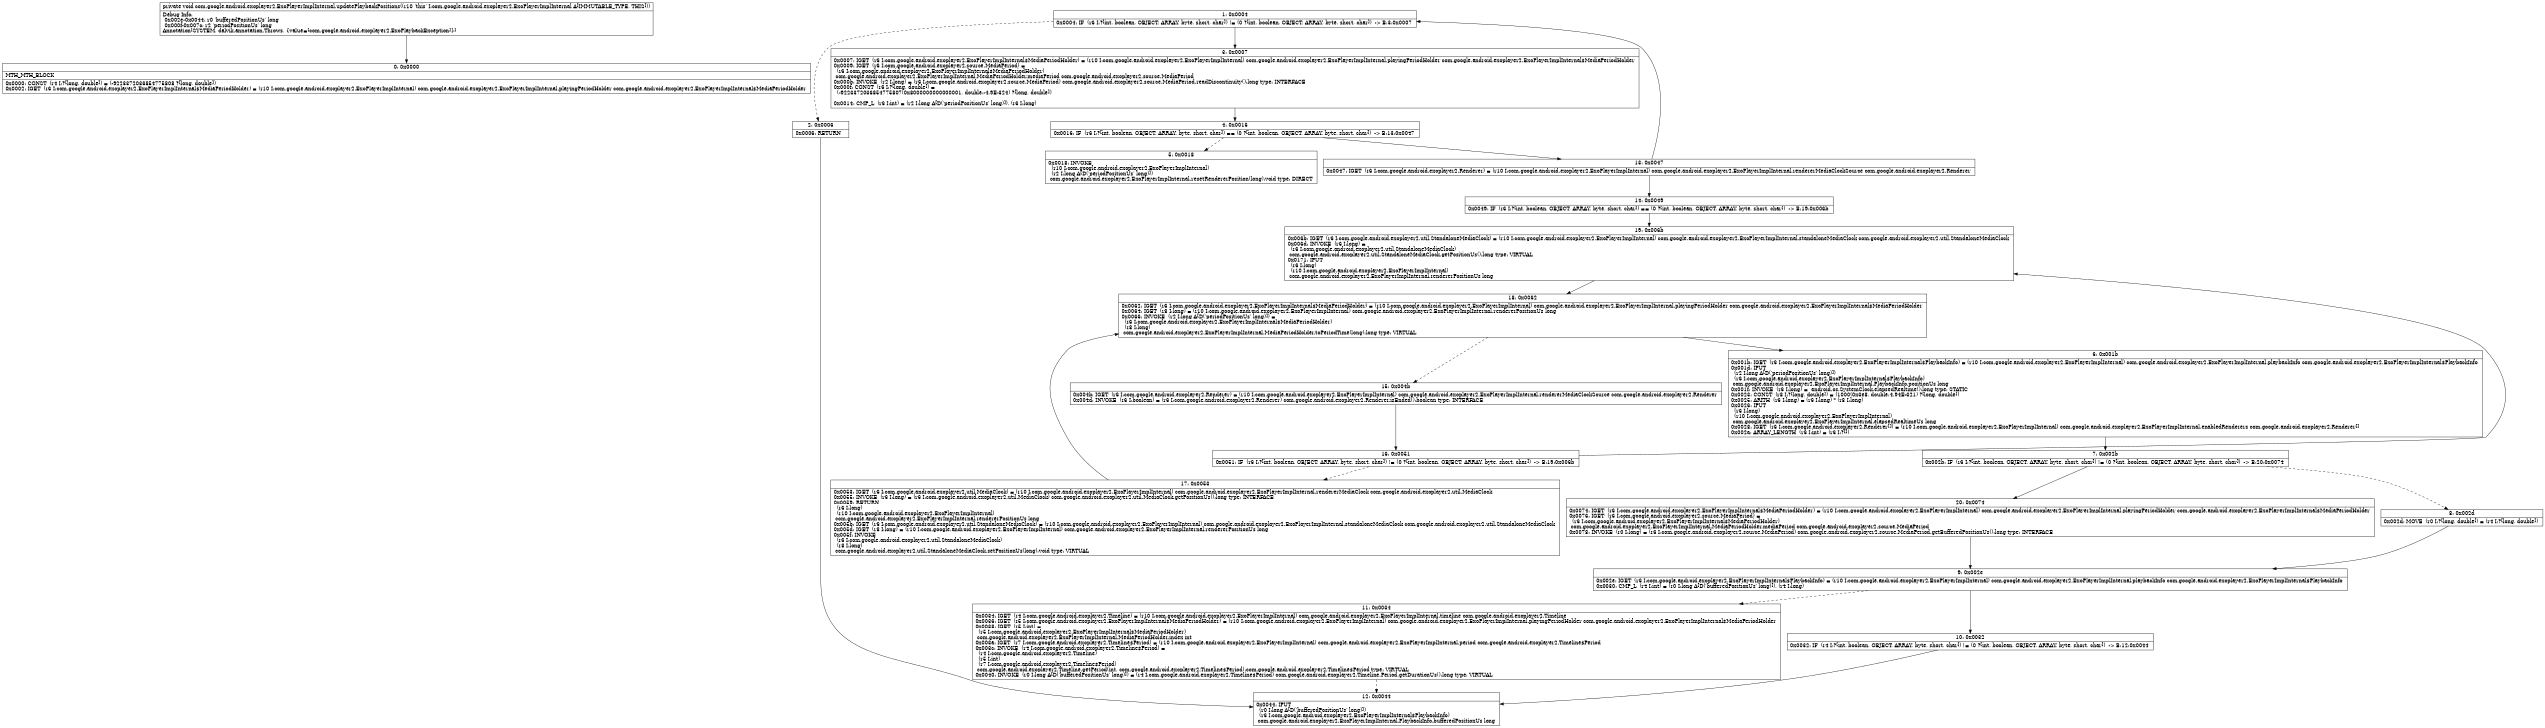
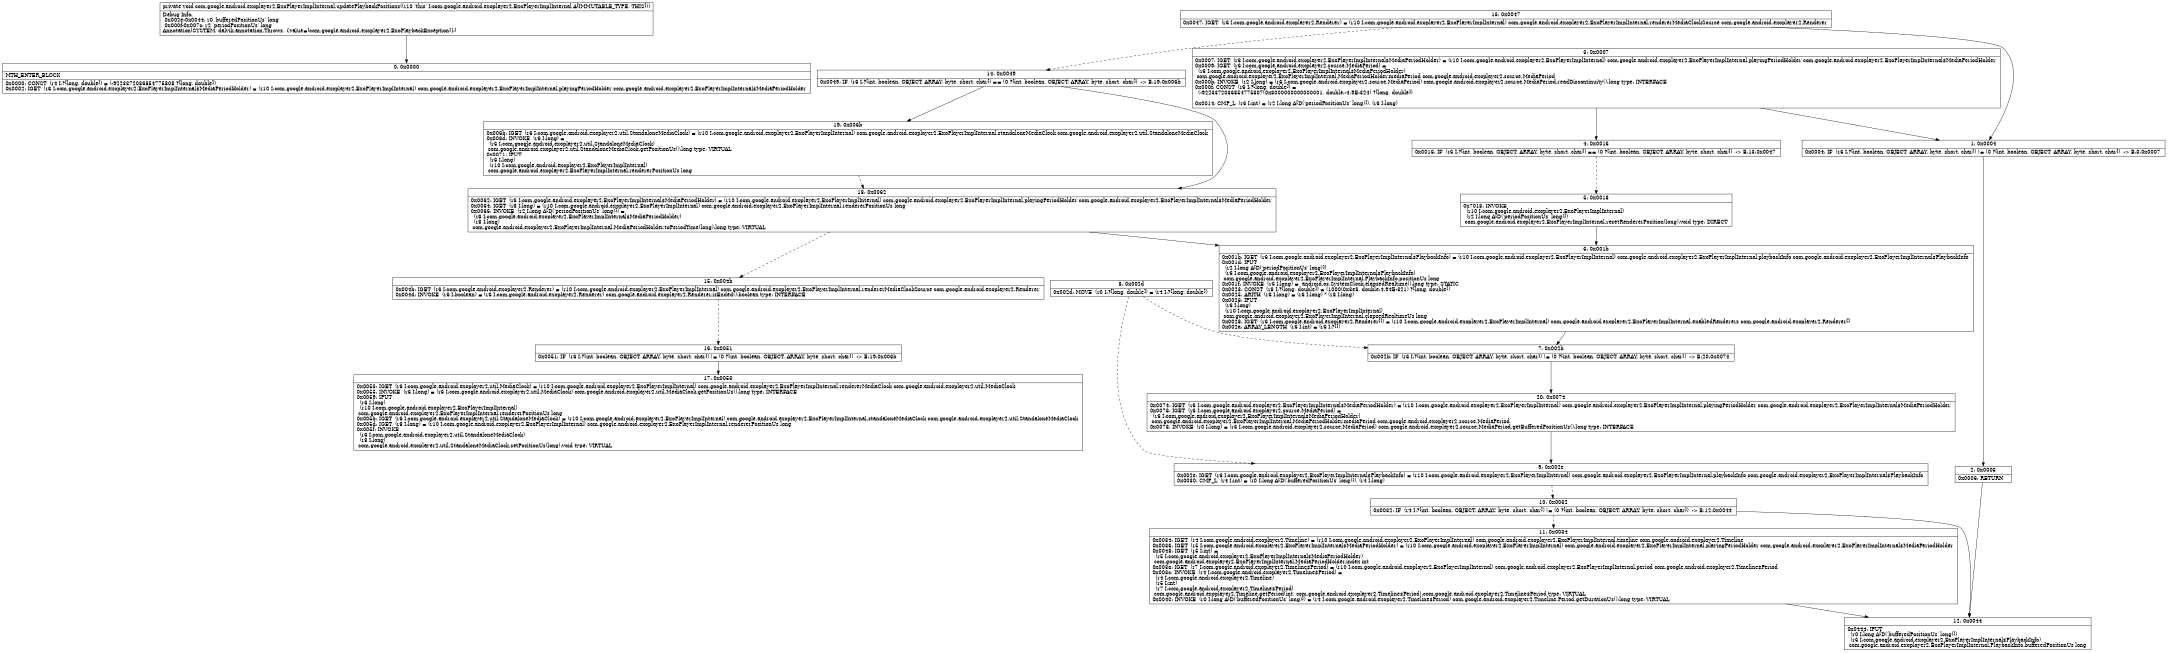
edge "1: 0x0004" -> "2: 0x0006": style dashed -> solid
edge "1: 0x0004" -> "3: 0x0007": reversed
node "0: 0x0000": text "MTH_MTH_BLOCK" -> "MTH_ENTER_BLOCK"
edge "4: 0x0016" -> "13: 0x0047": removed
node "5: 0x0018": text "0x0018: INVOKE" -> "0x7018: INVOKE"
edge "13: 0x0047" -> "14: 0x0049": style solid -> dashed
edge "5: 0x0018" -> "6: 0x001b": added
node "19: 0x006b": text "0x0171: IPUT" -> "0x0071: IPUT"
edge "19: 0x006b" -> "18: 0x0062": style solid -> dashed
edge "17: 0x0053" -> "18: 0x0062": now "14: 0x0049" -> "18: 0x0062"
edge "15: 0x004b" -> "16: 0x0051": style solid -> dashed
edge "16: 0x0051" -> "19: 0x006b": removed
edge "16: 0x0051" -> "17: 0x0053": style dashed -> solid
edge "7: 0x002b" -> "8: 0x002d": reversed
node "17: 0x0053": text "0x0059: RETURN" -> "0x0059: IPUT"
edge "8: 0x002d" -> "9: 0x002e": style solid -> dashed
edge "9: 0x002e" -> "11: 0x0034": now "10: 0x0032" -> "11: 0x0034"
edge "9: 0x002e" -> "10: 0x0032": style solid -> dashed
node "11: 0x0034": text "0x0038: IGET  (r5 I:int) =" -> "0x0048: IGET  (r5 I:int) ="
edge "11: 0x0034" -> "12: 0x0044": style dashed -> solid
node "12: 0x0044": text "0x0044: IPUT" -> "0x0444: IPUT"
